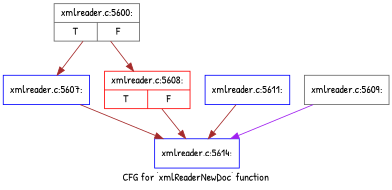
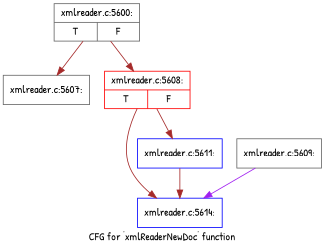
node "xmlreader.c:5607:": color blue -> gray40
edge "xmlreader.c:5607:" -> "xmlreader.c:5614:": removed
edge "xmlreader.c:5608:" -> "xmlreader.c:5611:": added
